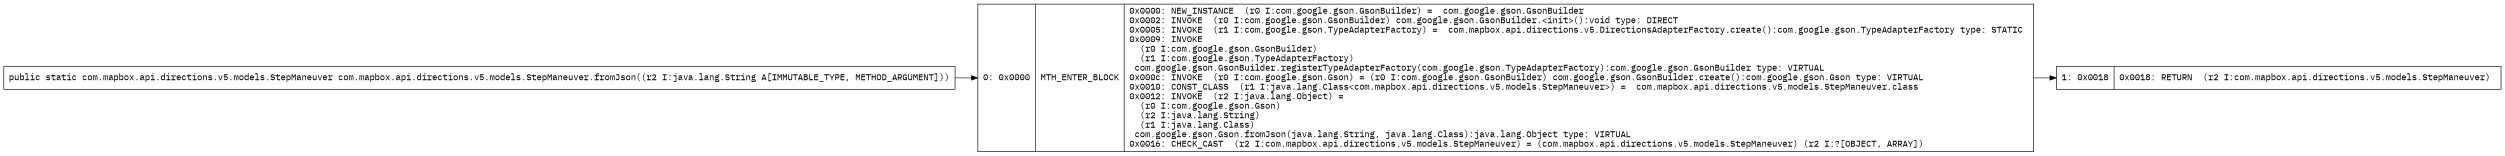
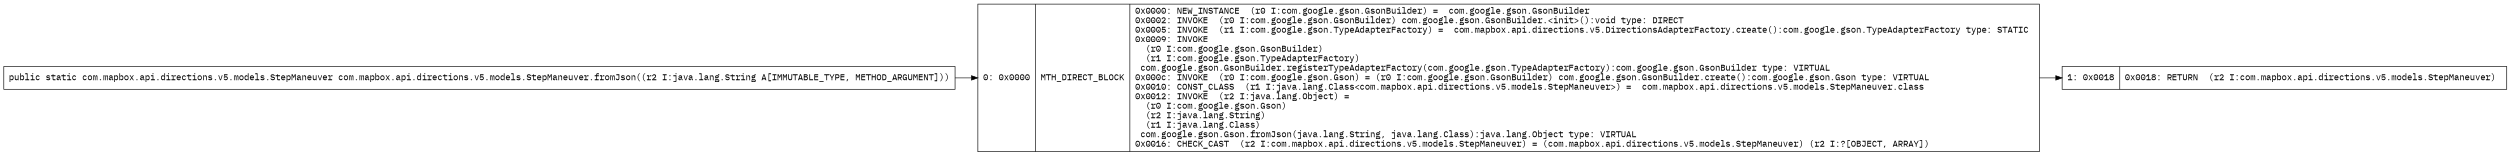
node "0: 0x0000": text "MTH_ENTER_BLOCK" -> "MTH_DIRECT_BLOCK"
